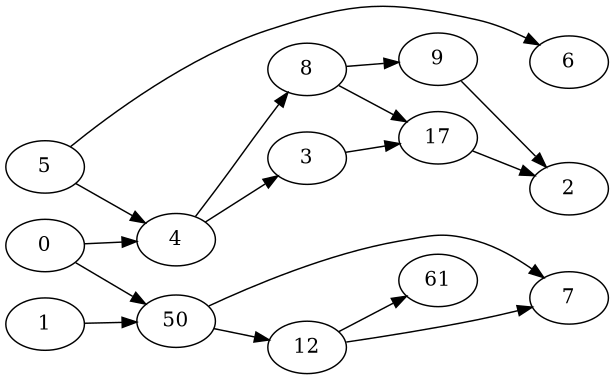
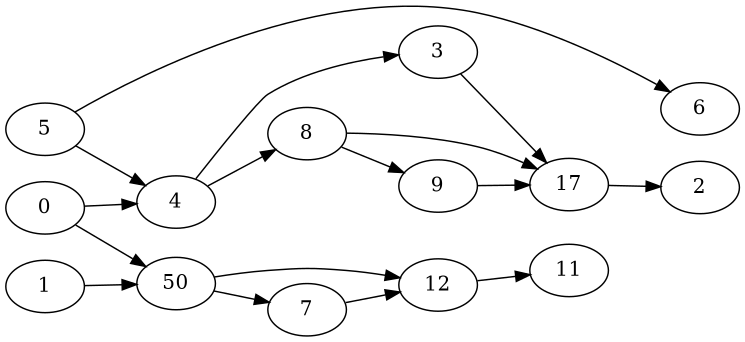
edge "9" -> "2": now "9" -> "17"
node "61": label "61" -> "11"
edge "12" -> "7": reversed
